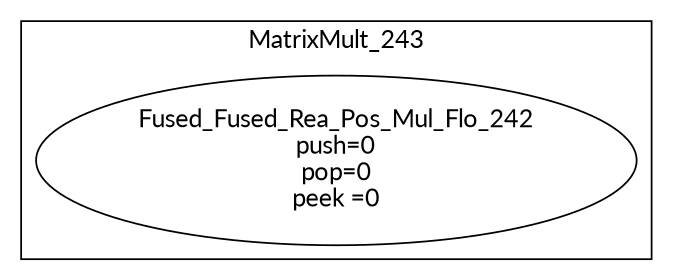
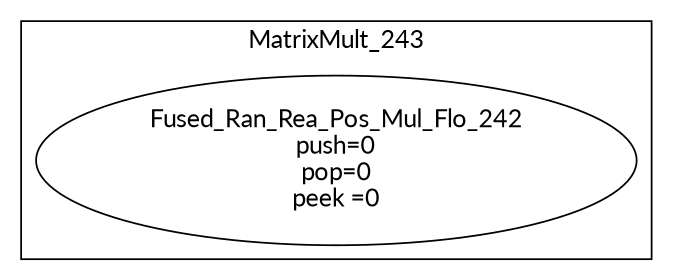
node "Fused_Fused_Rea_Pos_Mul_Flo_242 push=0 pop=0 peek =0": label "Fused_Fused_Rea_Pos_Mul_Flo_242 push=0 pop=0 peek =0" -> "Fused_Ran_Rea_Pos_Mul_Flo_242 push=0 pop=0 peek =0"
